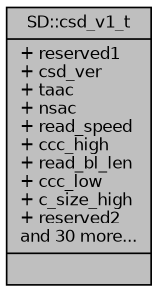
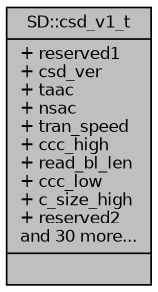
node "SD::csd_v1_t": text "+ read_speed" -> "+ tran_speed"
